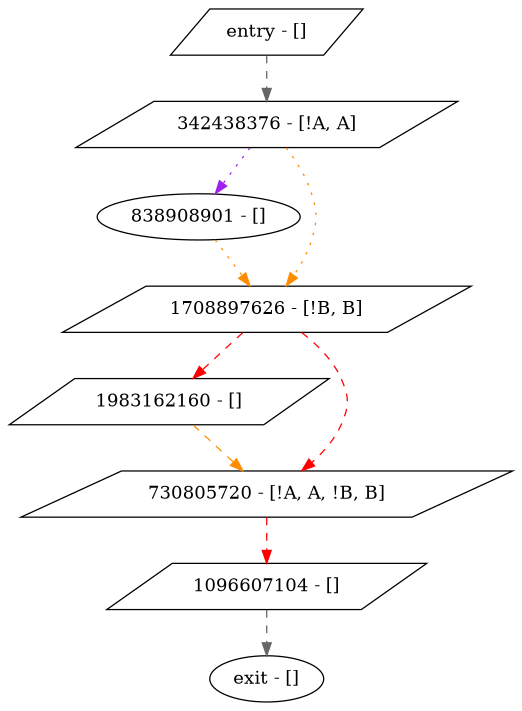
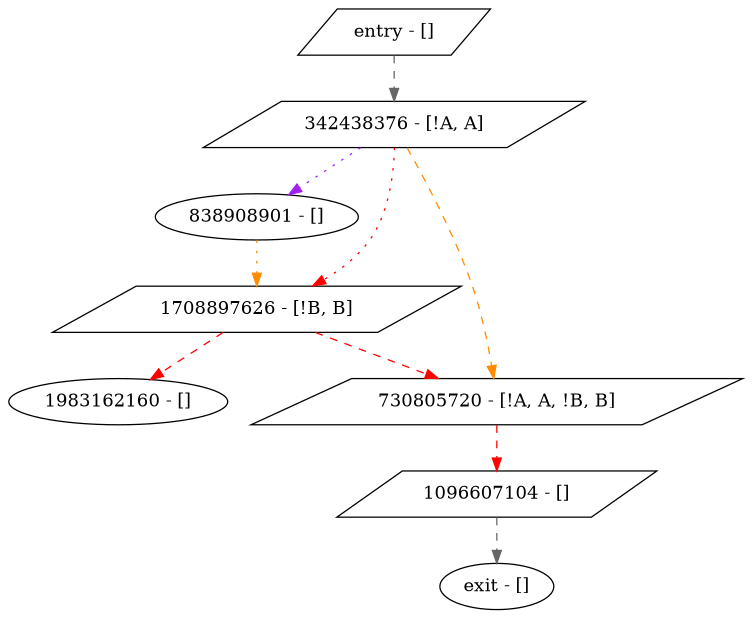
edge "342438376 - [!A, A]" -> "1708897626 - [!B, B]": color darkorange -> red
node "1983162160 - []": shape parallelogram -> ellipse
edge "1983162160 - []" -> "730805720 - [!A, A, !B, B]": now "342438376 - [!A, A]" -> "730805720 - [!A, A, !B, B]"
